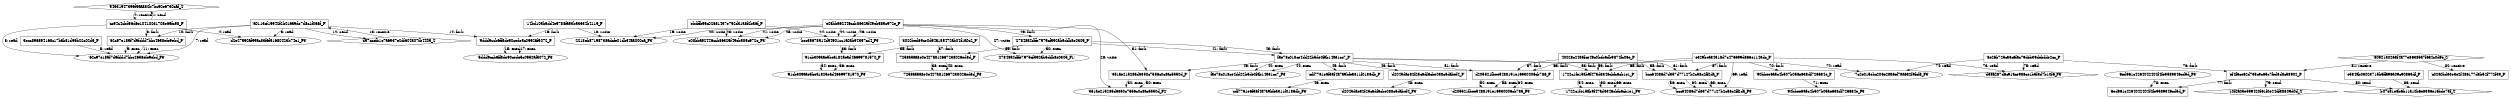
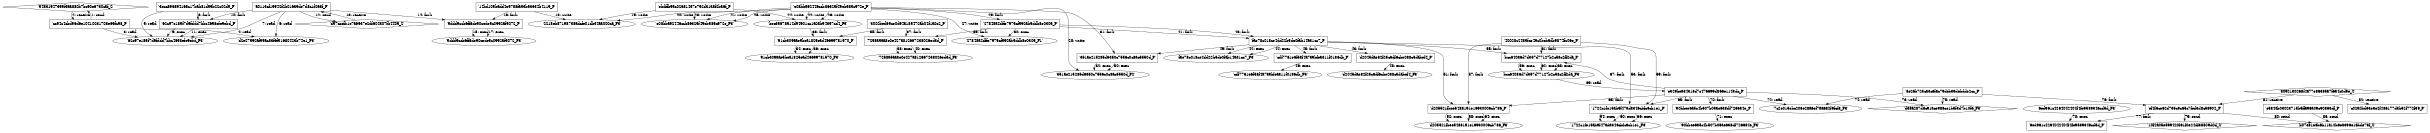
edge "'cc94c4cbd96d6e10410231708e65fc98_P'" -> "'62c97e185f7d9fddd7bbc4658efe9ebd_P'": now "'3ecc896894168c17bab81d59b22c02d5_P'" -> "'62c97e185f7d9fddd7bbc4658efe9ebd_P'"
edge "'e329bea34318d7c476699d866e1143dc_P'" -> "'bcc64086d7d357d77127b2c58c2ff2da_F3'": reversed
